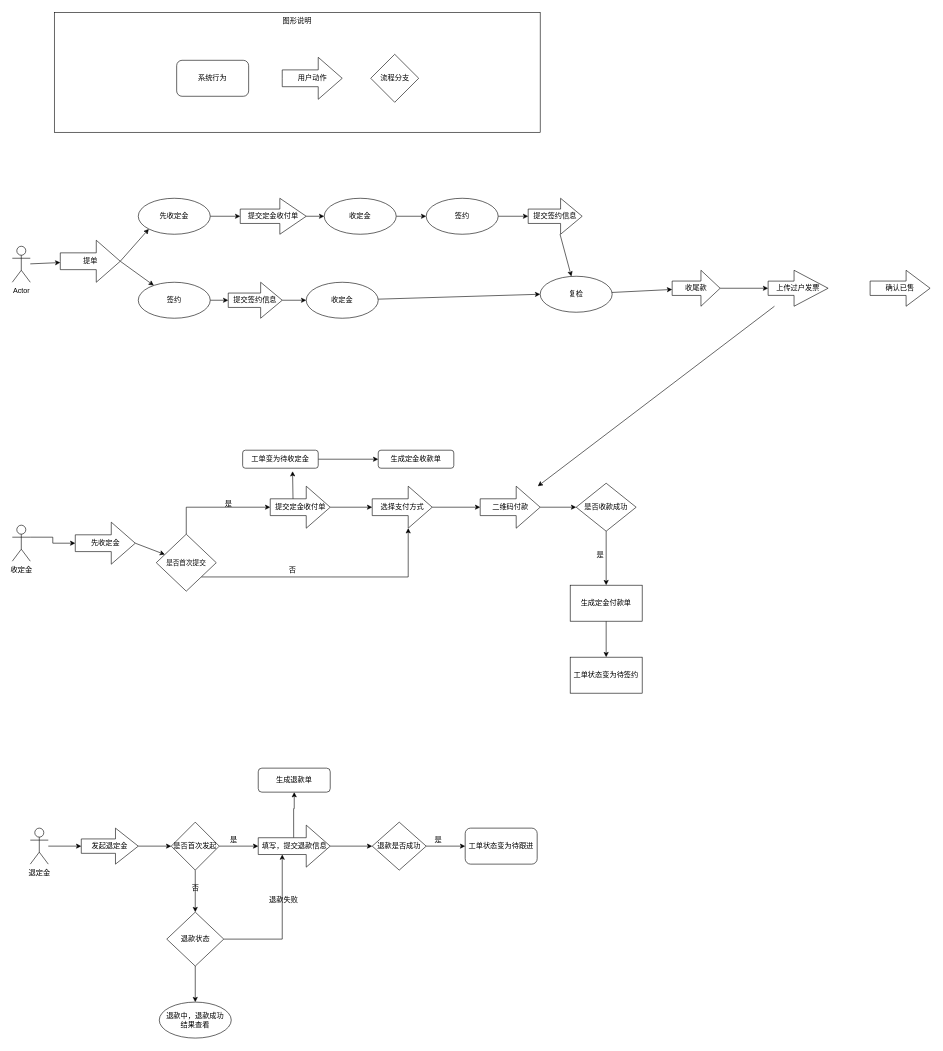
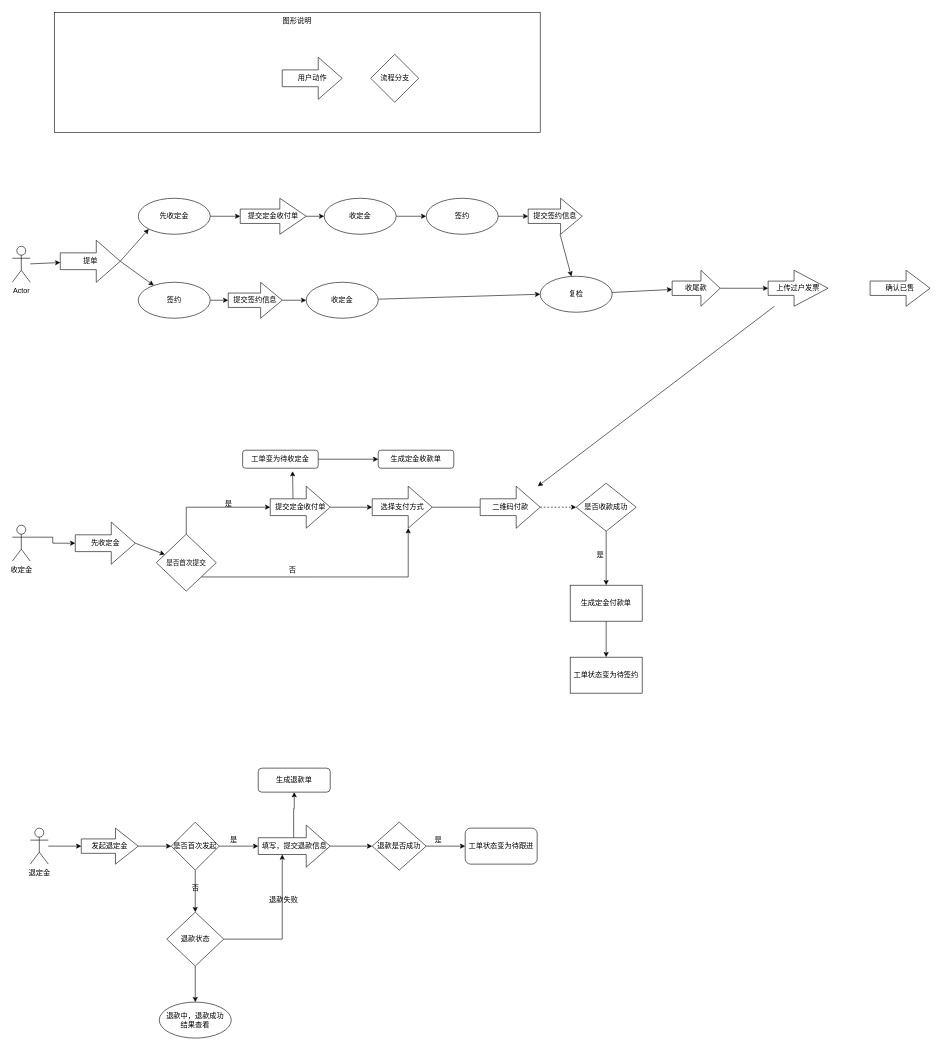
node "系统行为": removed
edge "选择支付方式" -> "二维码付款": arrowhead classic -> none
edge "二维码付款" -> "是否收款成功": style solid -> dashed
